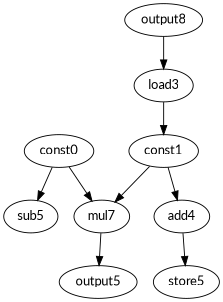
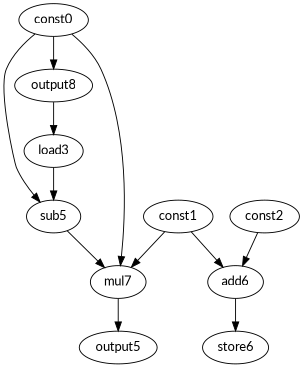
edge "const0" -> "output8": added
edge "load3" -> "const1": now "load3" -> "sub5"
node "add4": label "add4" -> "add6"
node "const2": added
edge "sub5" -> "mul7": added
node "store5": label "store5" -> "store6"
